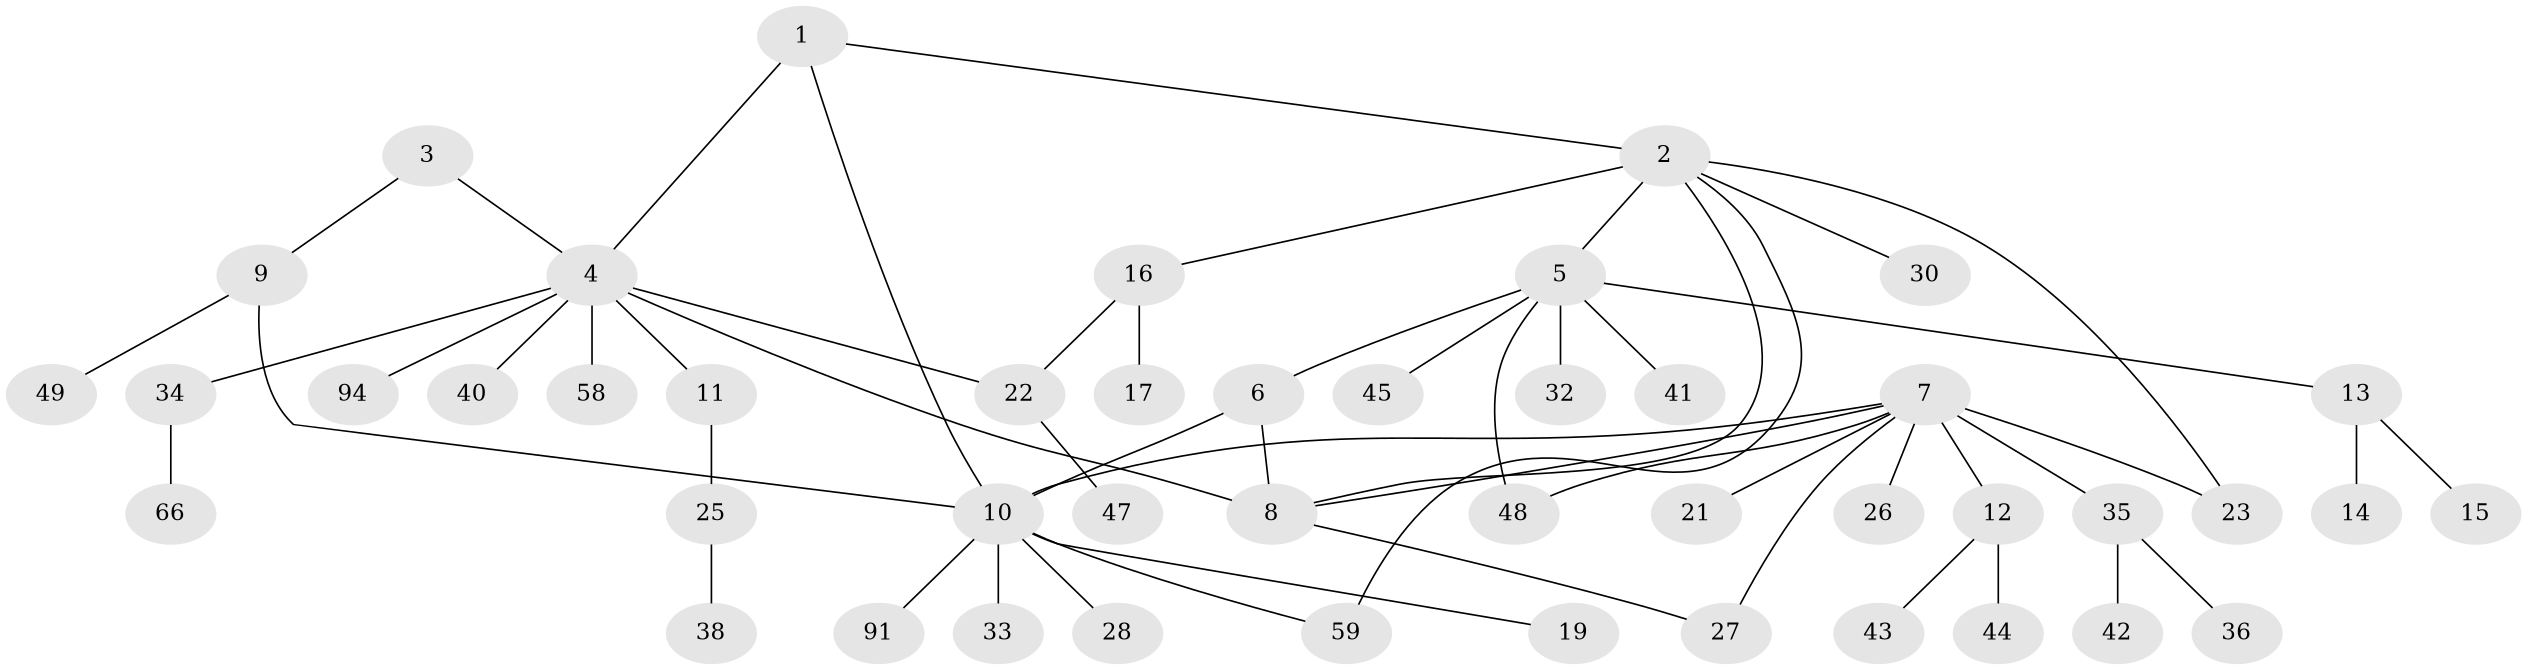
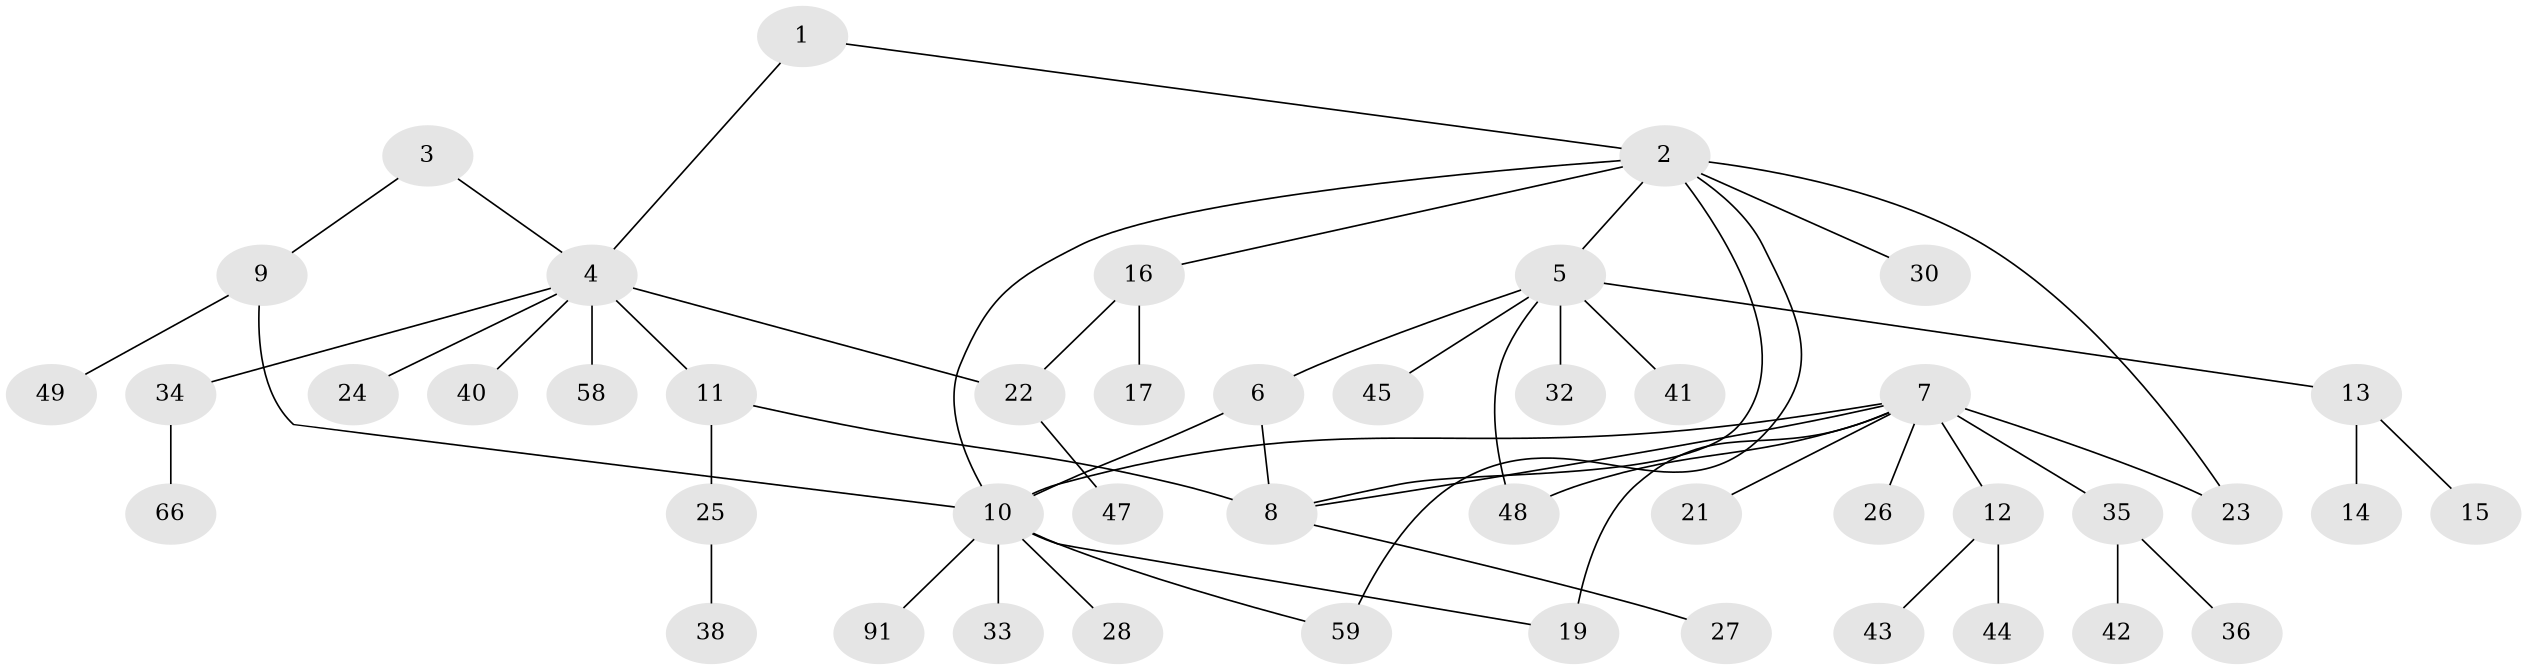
edge "1" -- "10": now "2" -- "10"
node "94": label "94" -> "24"
edge "4" -- "8": now "11" -- "8"
edge "7" -- "27": now "7" -- "19"
